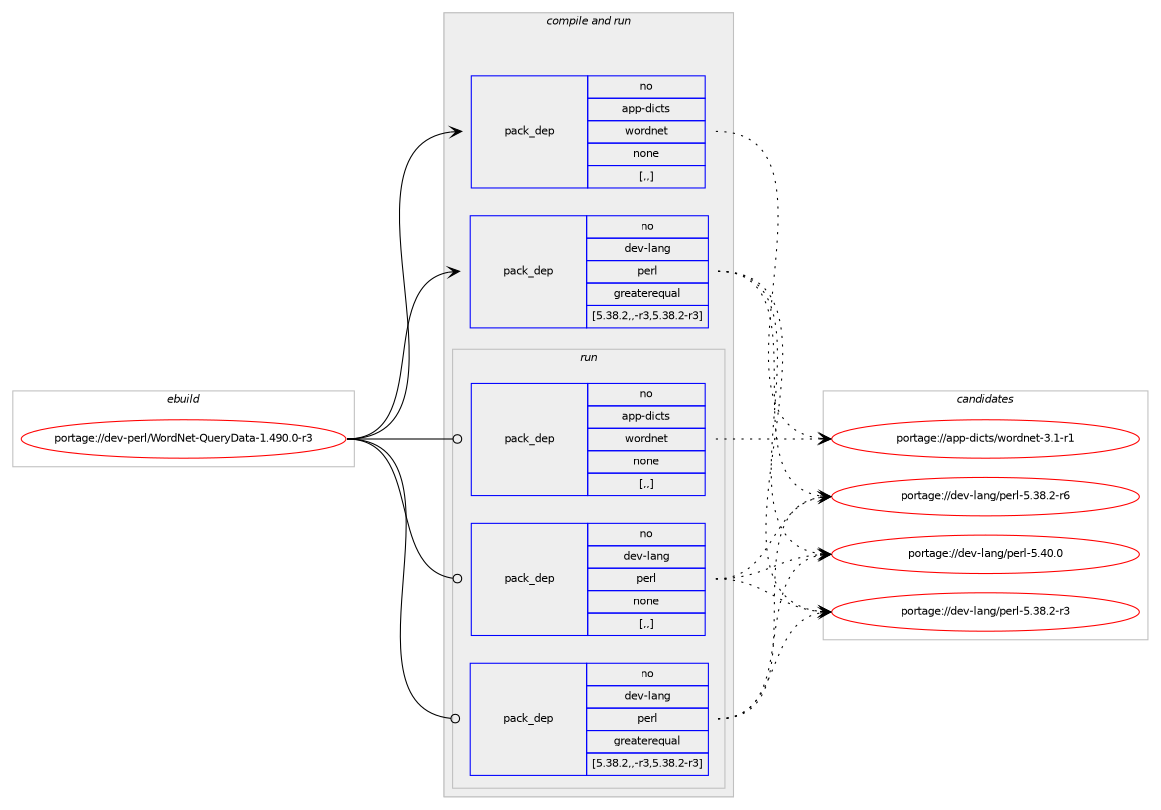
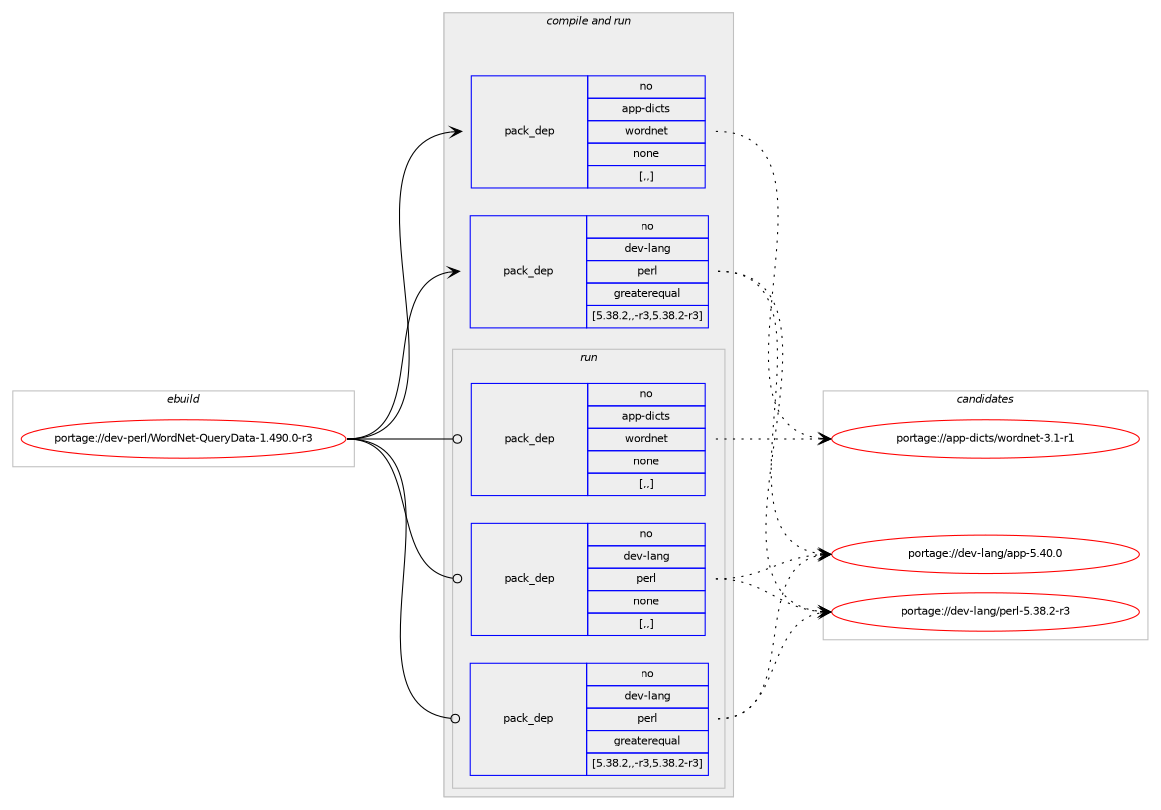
node "portage://dev-lang/perl-5.38.2-r6": removed
node "portage://dev-lang/perl-5.40.0": label "portage://dev-lang/perl-5.40.0" -> "portage://dev-lang/app-5.40.0"
